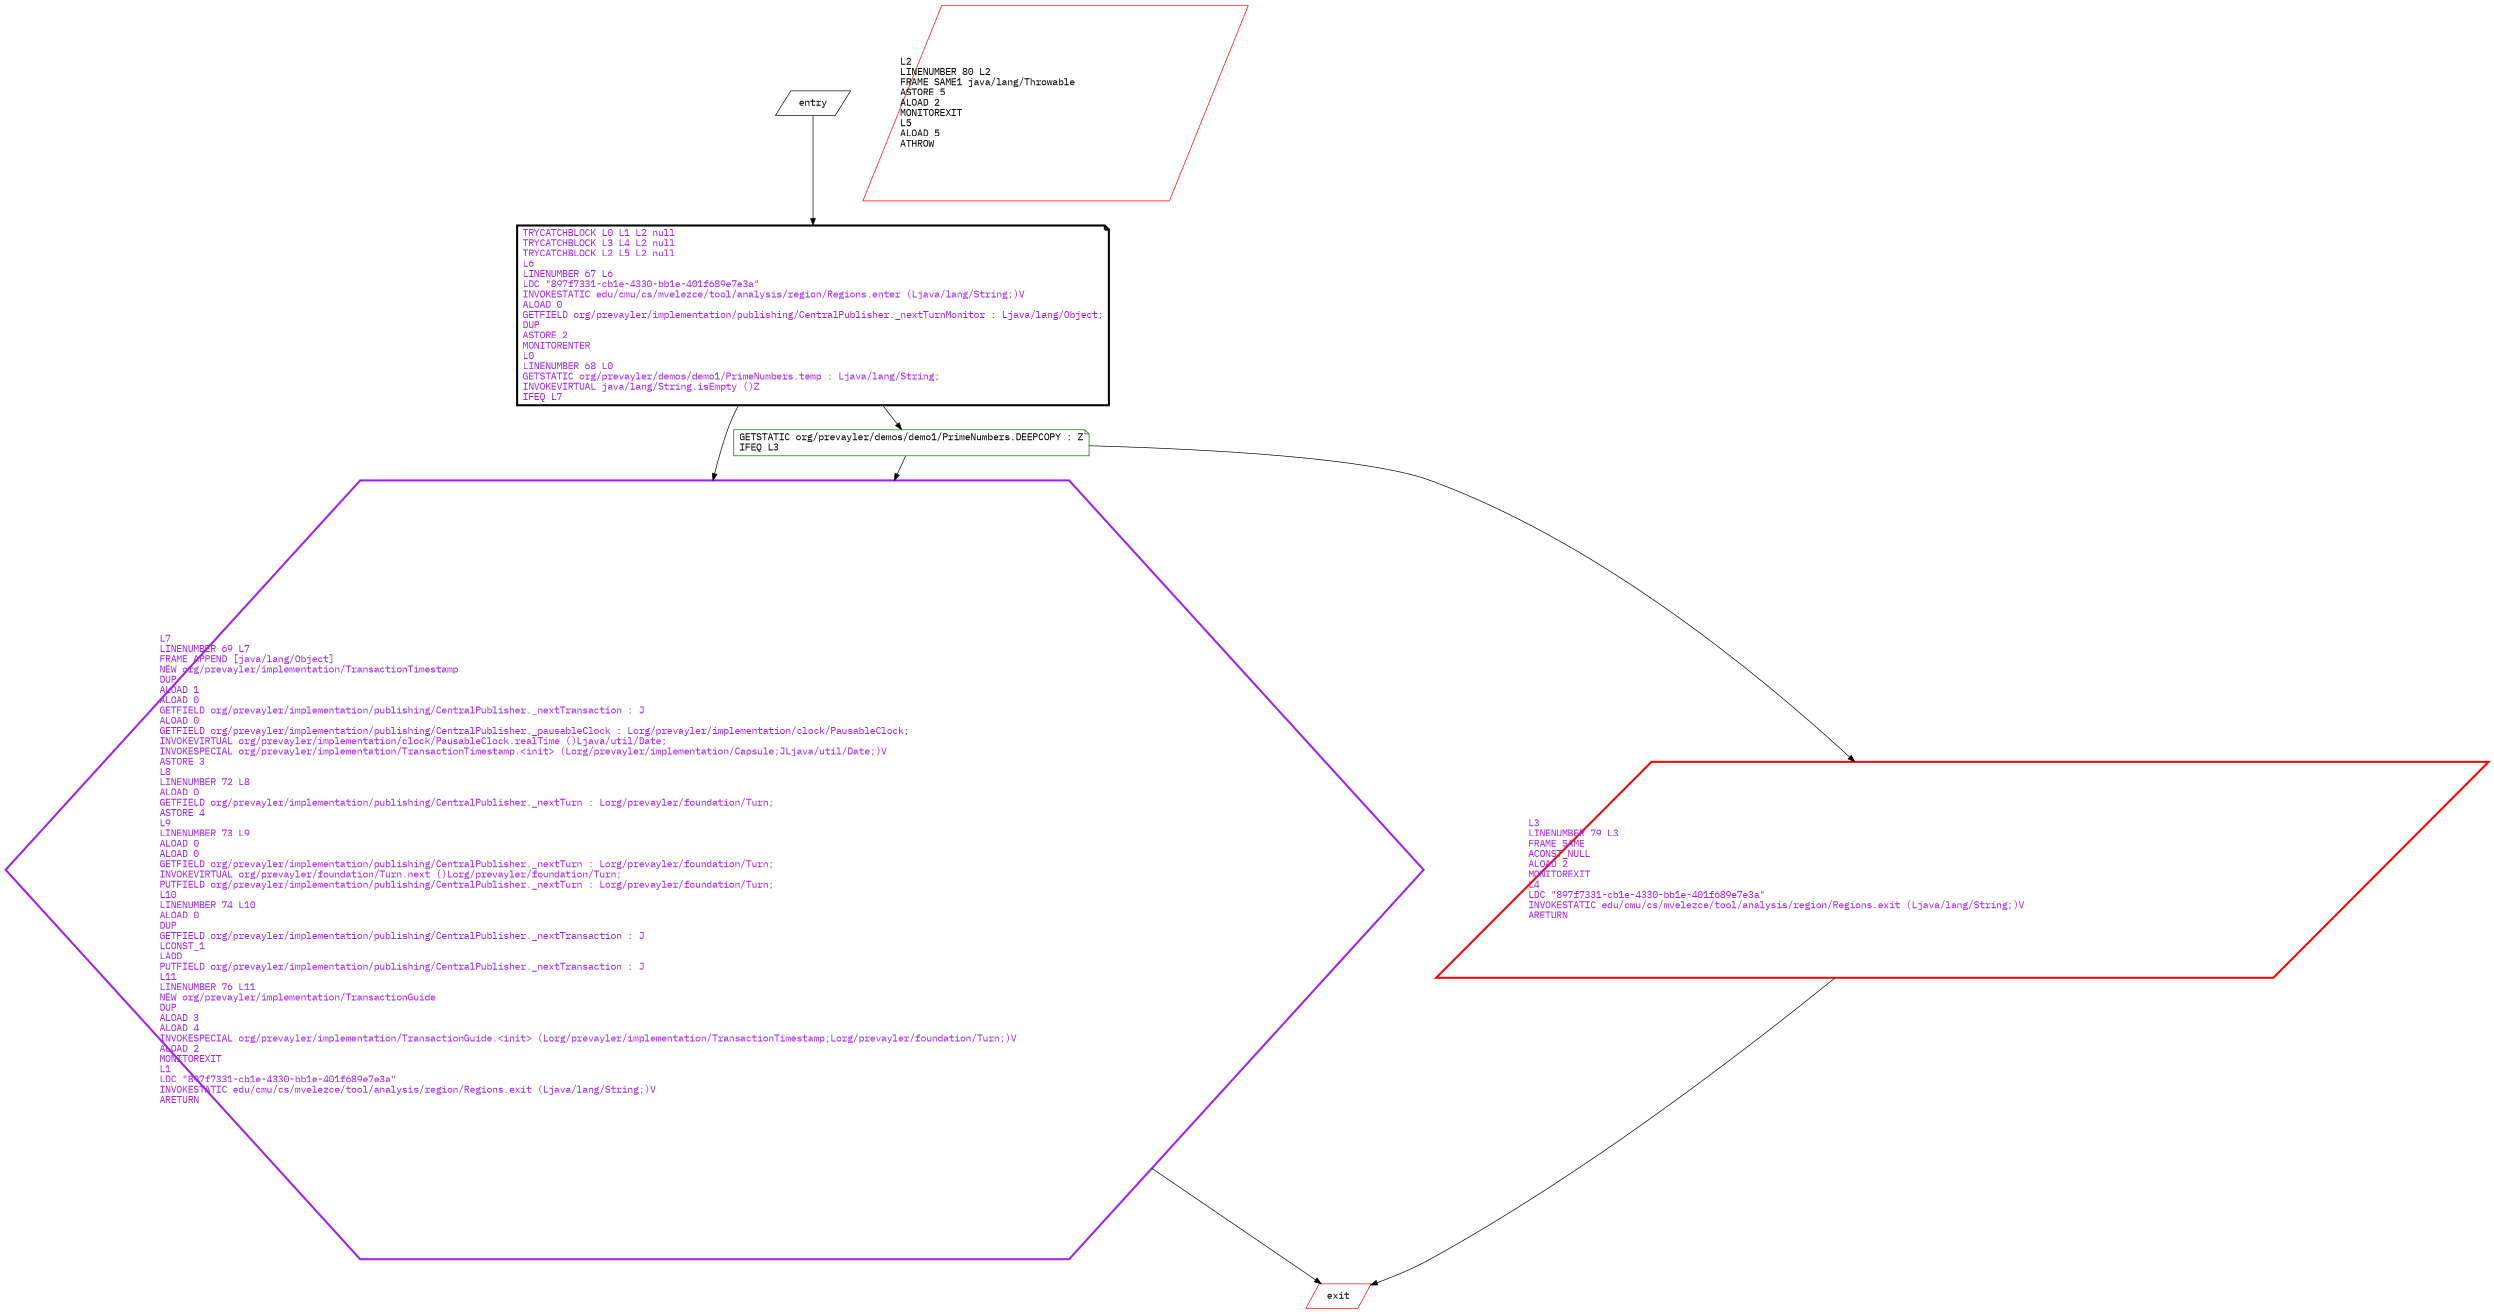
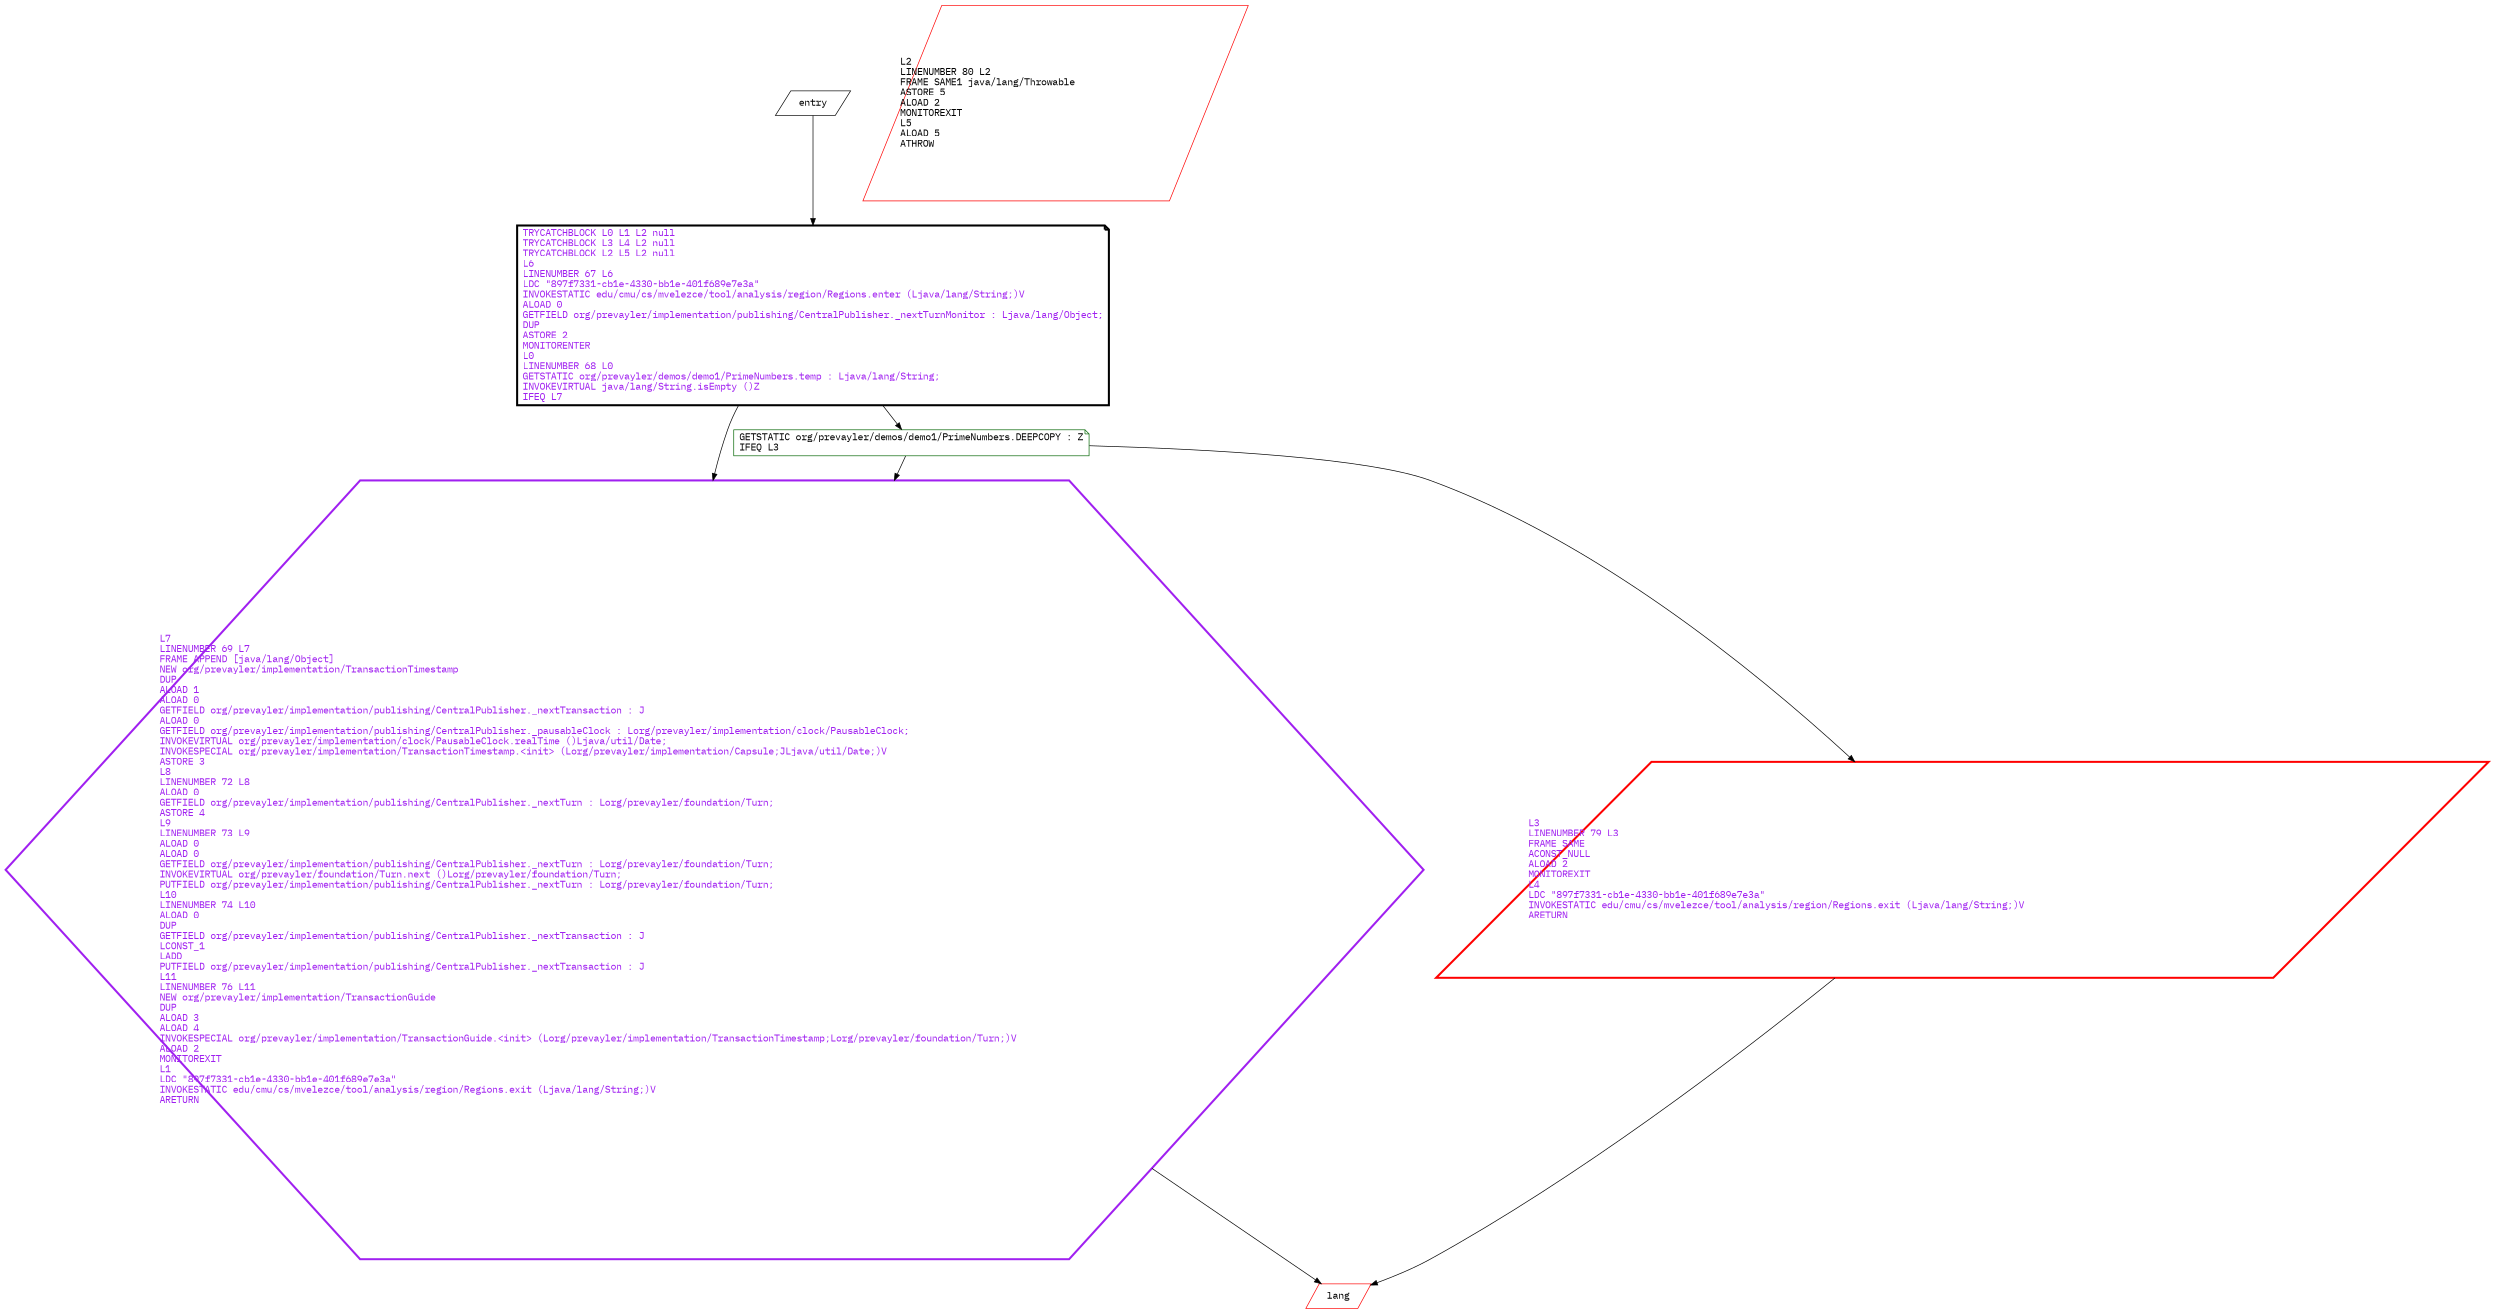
node "exit": label "exit" -> "lang"
